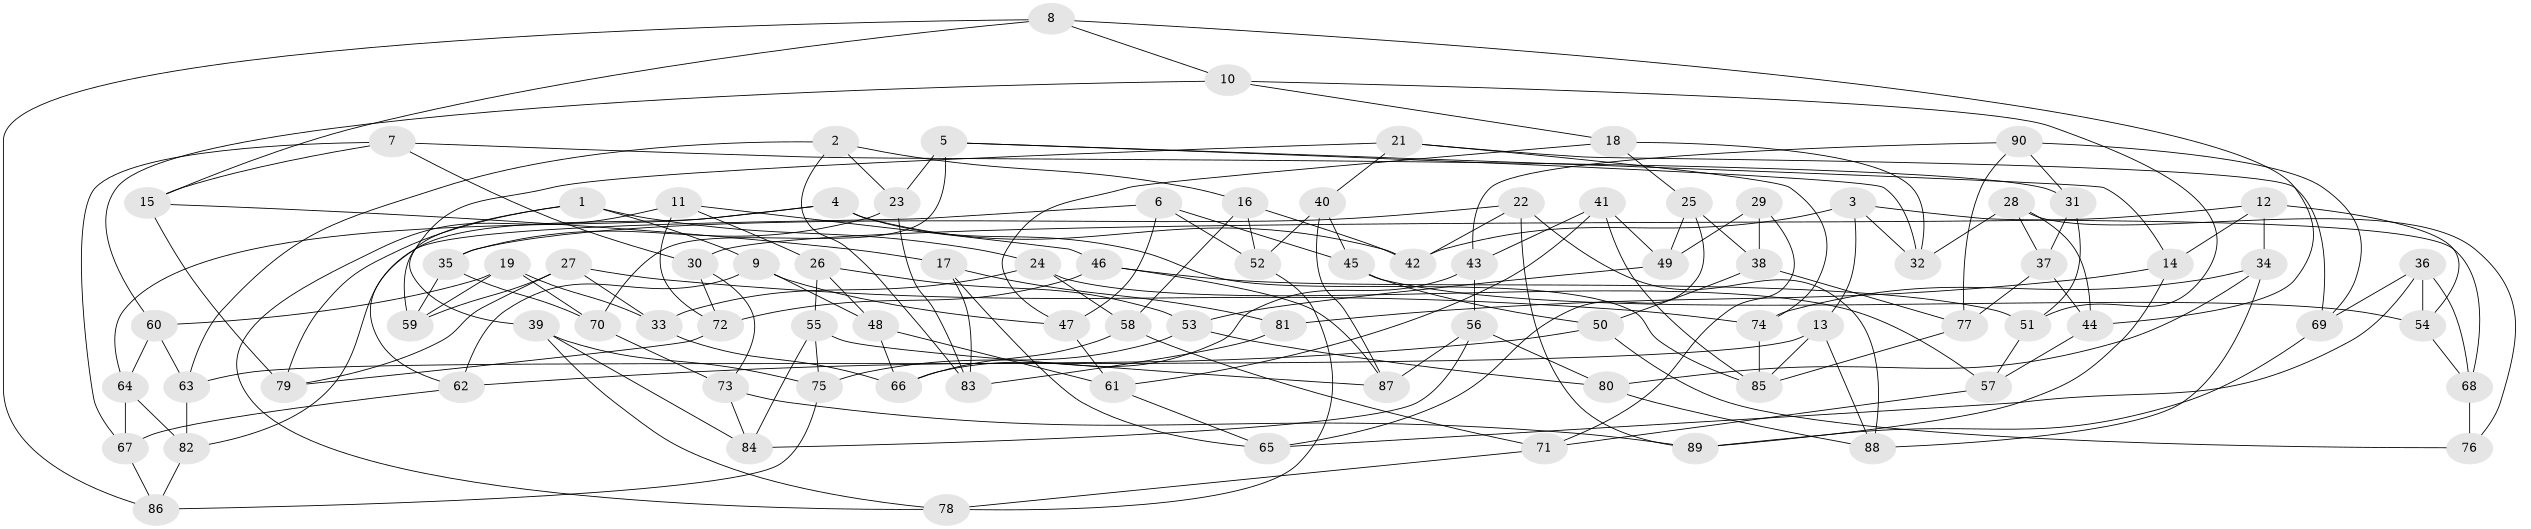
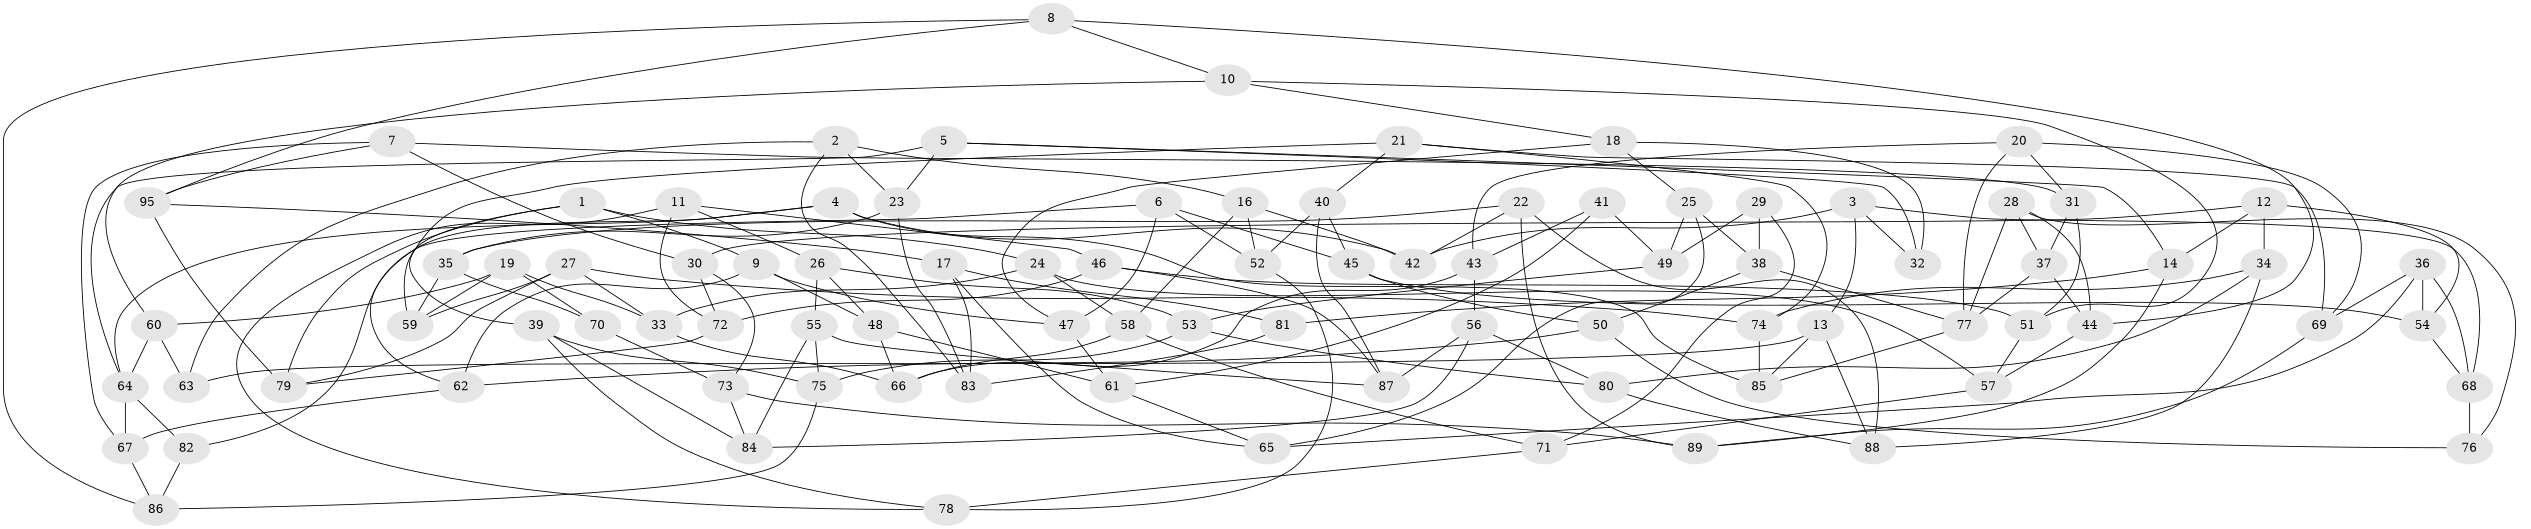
node "90": label "90" -> "20"
node "15": label "15" -> "95"
edge "28" -- "32": now "28" -- "77"
edge "5" -- "70": now "5" -- "64"
edge "41" -- "85": removed
edge "63" -- "82": removed
